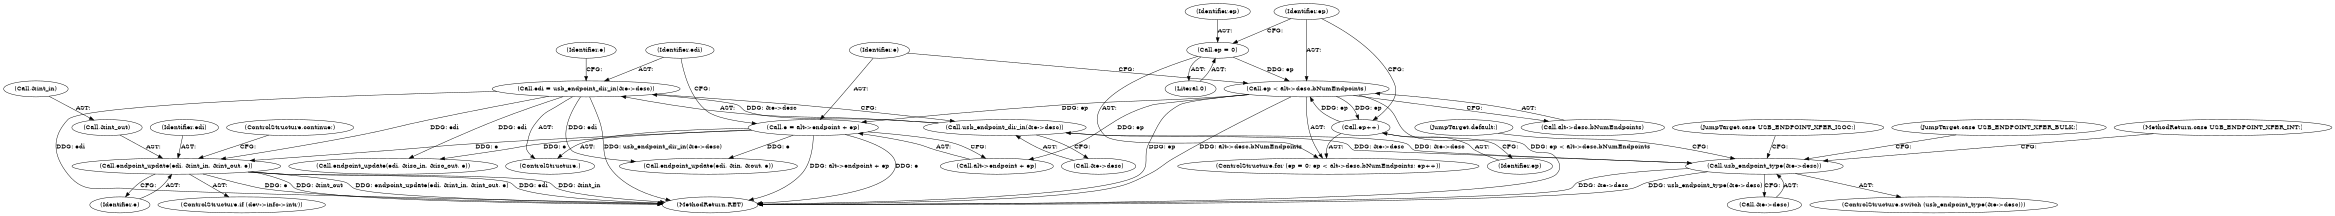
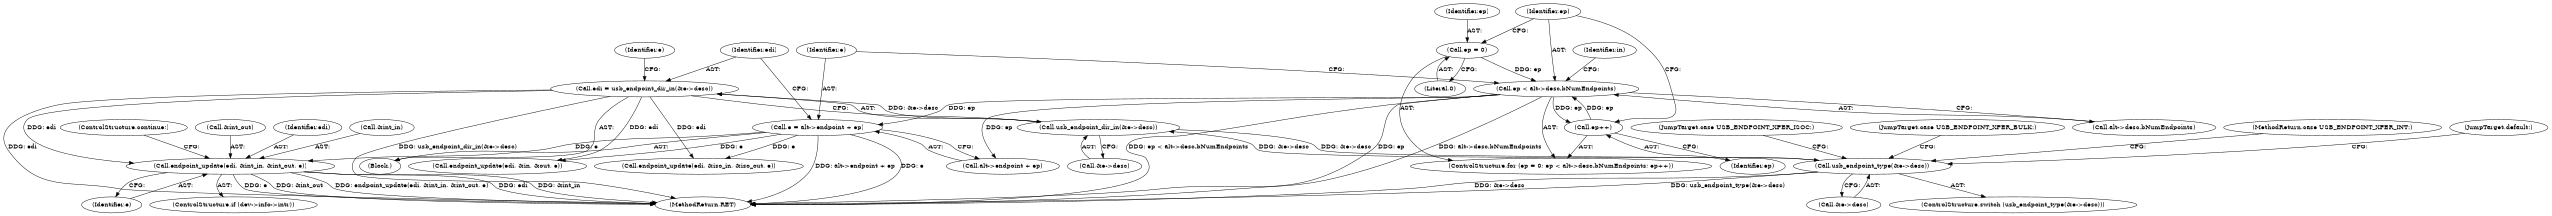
node "(Identifier,in)": added
edge "(Call,ep = 0)" -> "(Literal,0)": label "AST: " -> "CFG: "
edge "(Call,&int_in)" -> "(Call,&int_out)": now "(Call,&int_in)" -> "(Call,endpoint_update(edi, &int_in, &int_out, e))"
node "(ControlStructure,)": label "(ControlStructure,)" -> "(Block,)"
